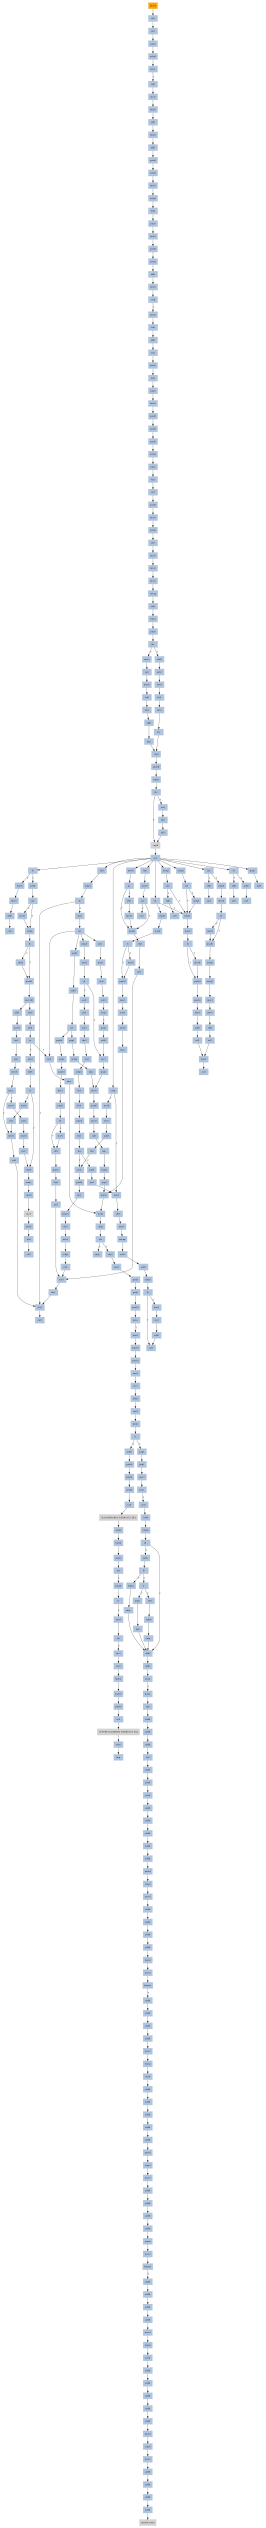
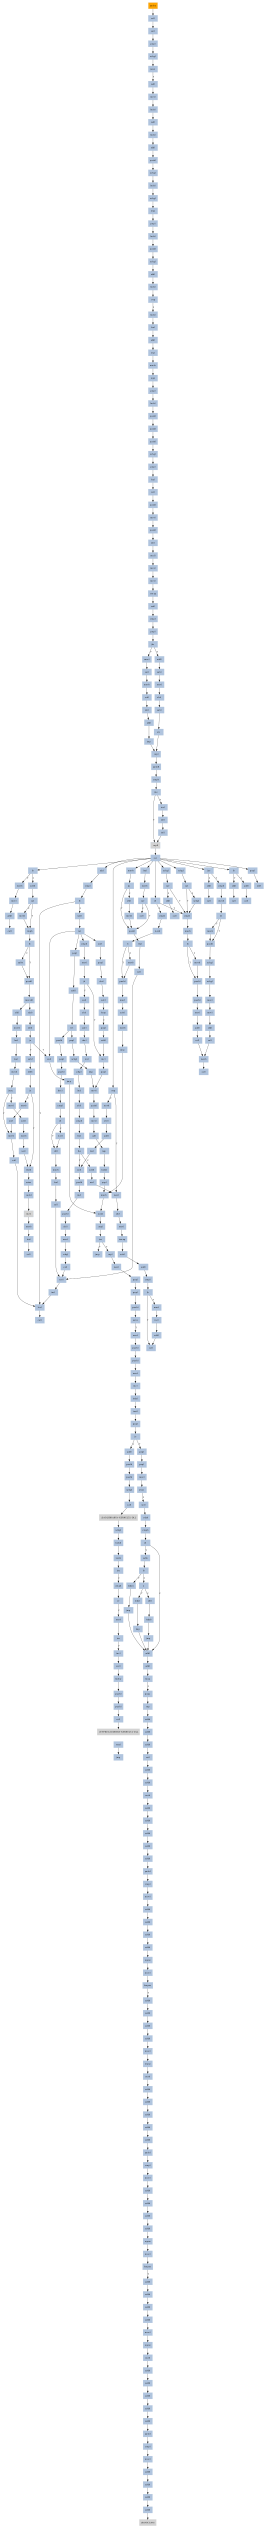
edge "GETPROCADDRESS-KERNEL32-DLL" -> "stosl": removed
